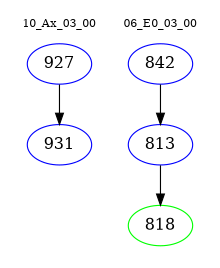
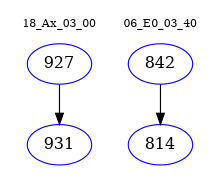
cluster "10_Ax_03_00": label "10_Ax_03_00" -> "18_Ax_03_00"
cluster "06_E0_03_00": label "06_E0_03_00" -> "06_E0_03_40"
node "813": label "813" -> "814"
node "818": removed
